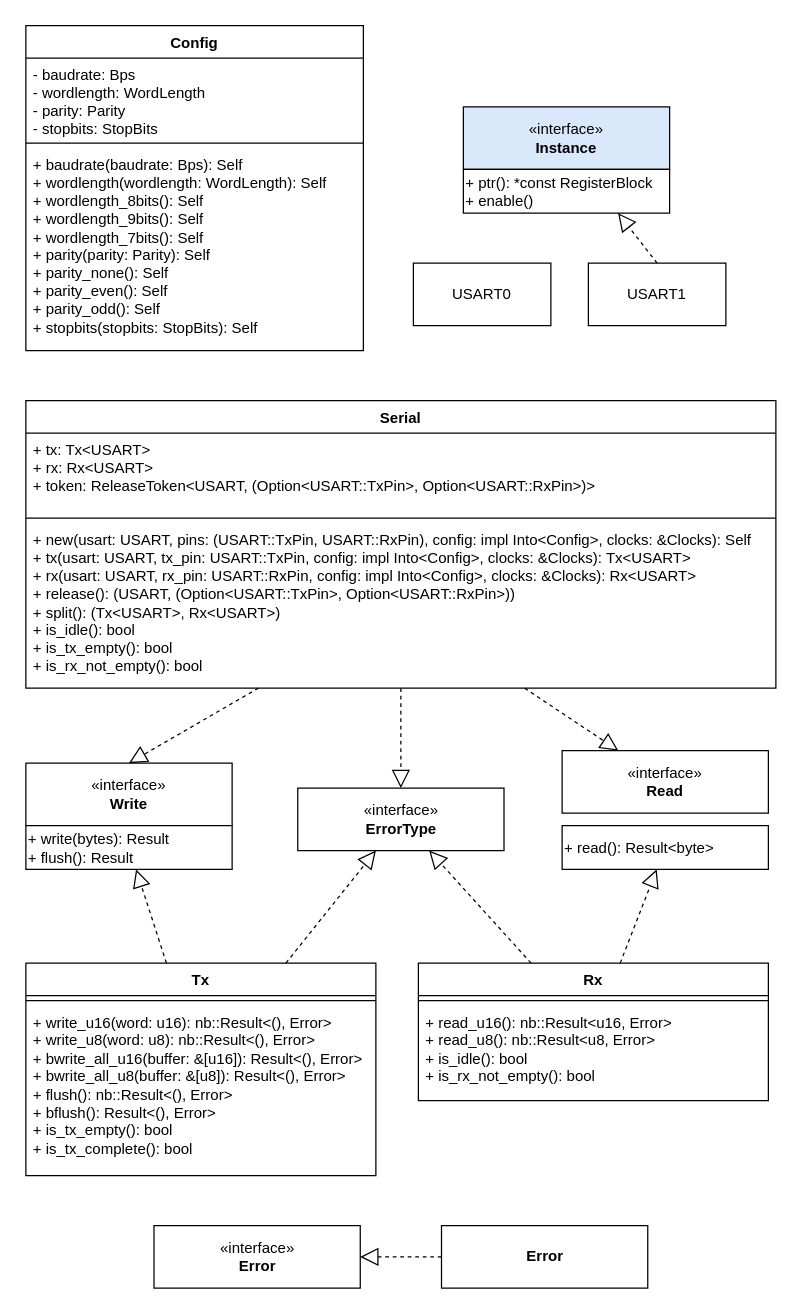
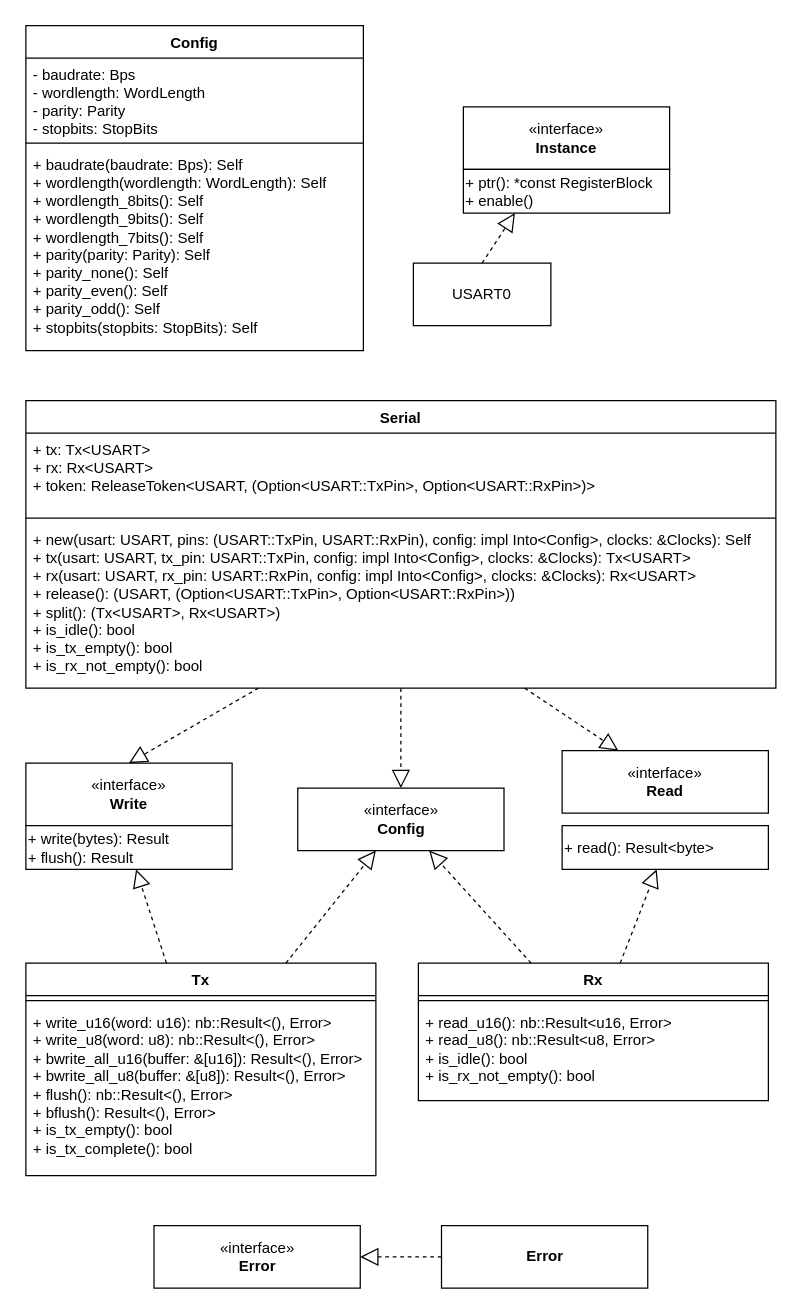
node "«interface» Instance": fillcolor #dae8fc -> #ffffff
edge "USART1" -> "+ ptr(): *const RegisterBlock + enable()": removed
edge "USART0" -> "+ ptr(): *const RegisterBlock + enable()": added
node "USART1": removed
node "«interface» ErrorType": label "«interface» ErrorType" -> "«interface» Config"
